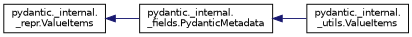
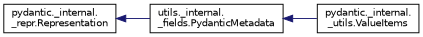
node "pydantic._internal. _repr.ValueItems": label "pydantic._internal. _repr.ValueItems" -> "pydantic._internal. _repr.Representation"
node "pydantic._internal. _fields.PydanticMetadata": label "pydantic._internal. _fields.PydanticMetadata" -> "utils._internal. _fields.PydanticMetadata"
